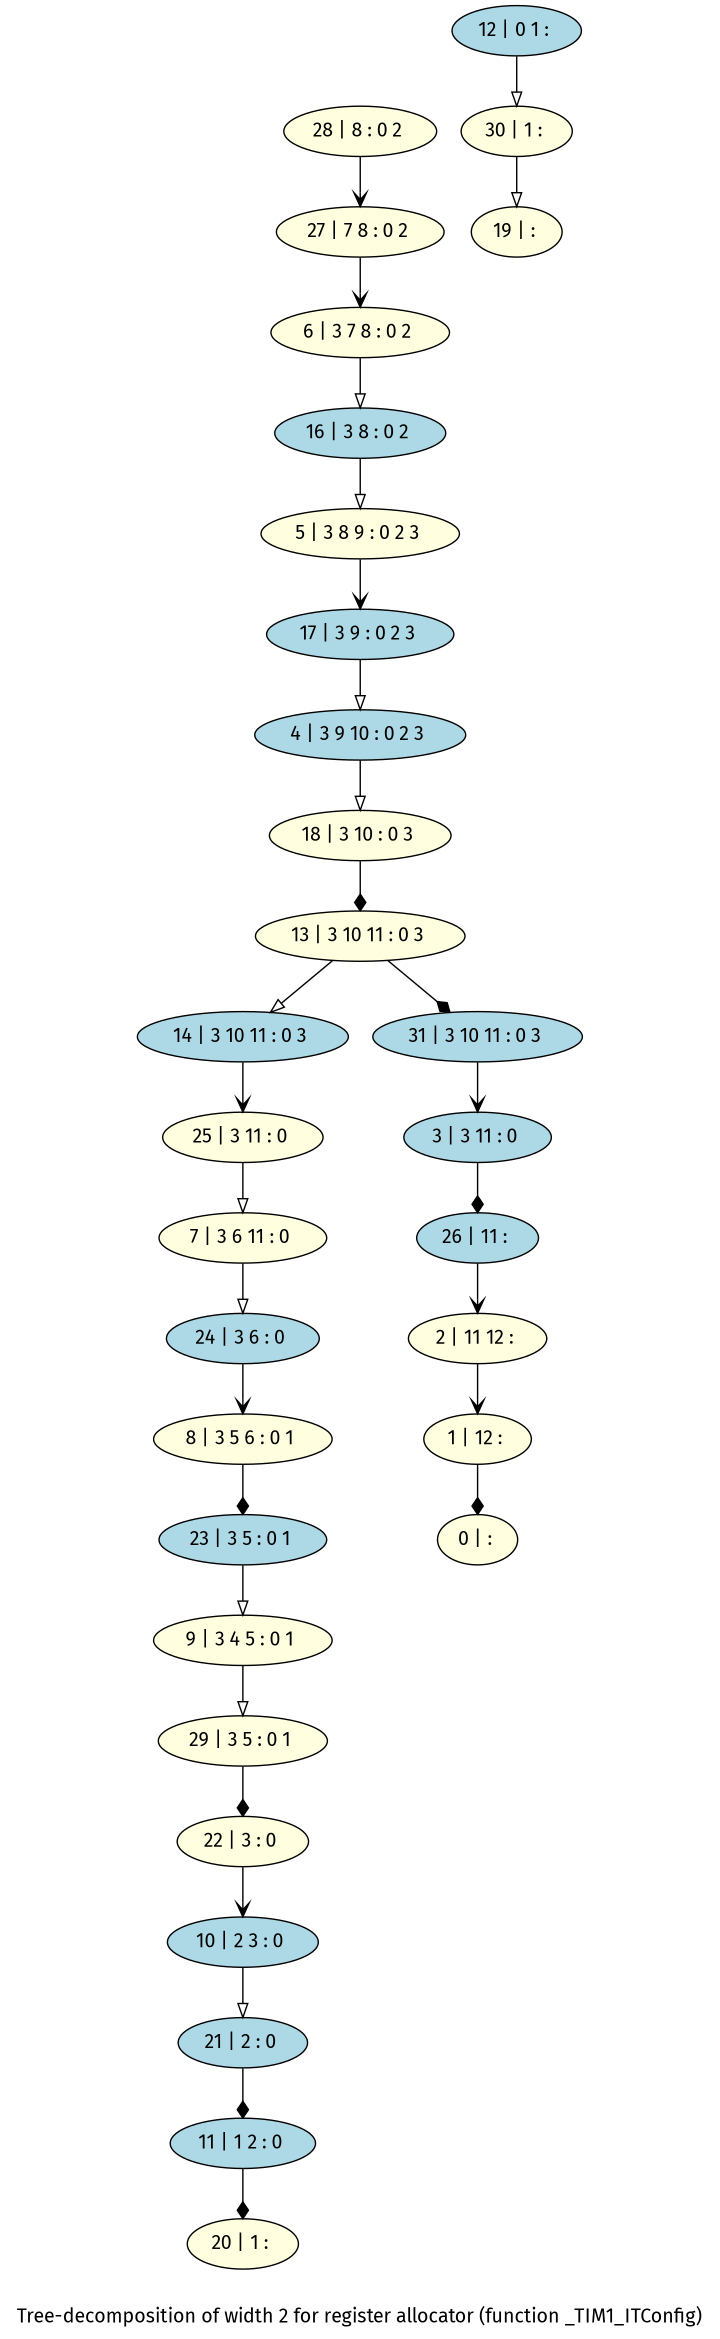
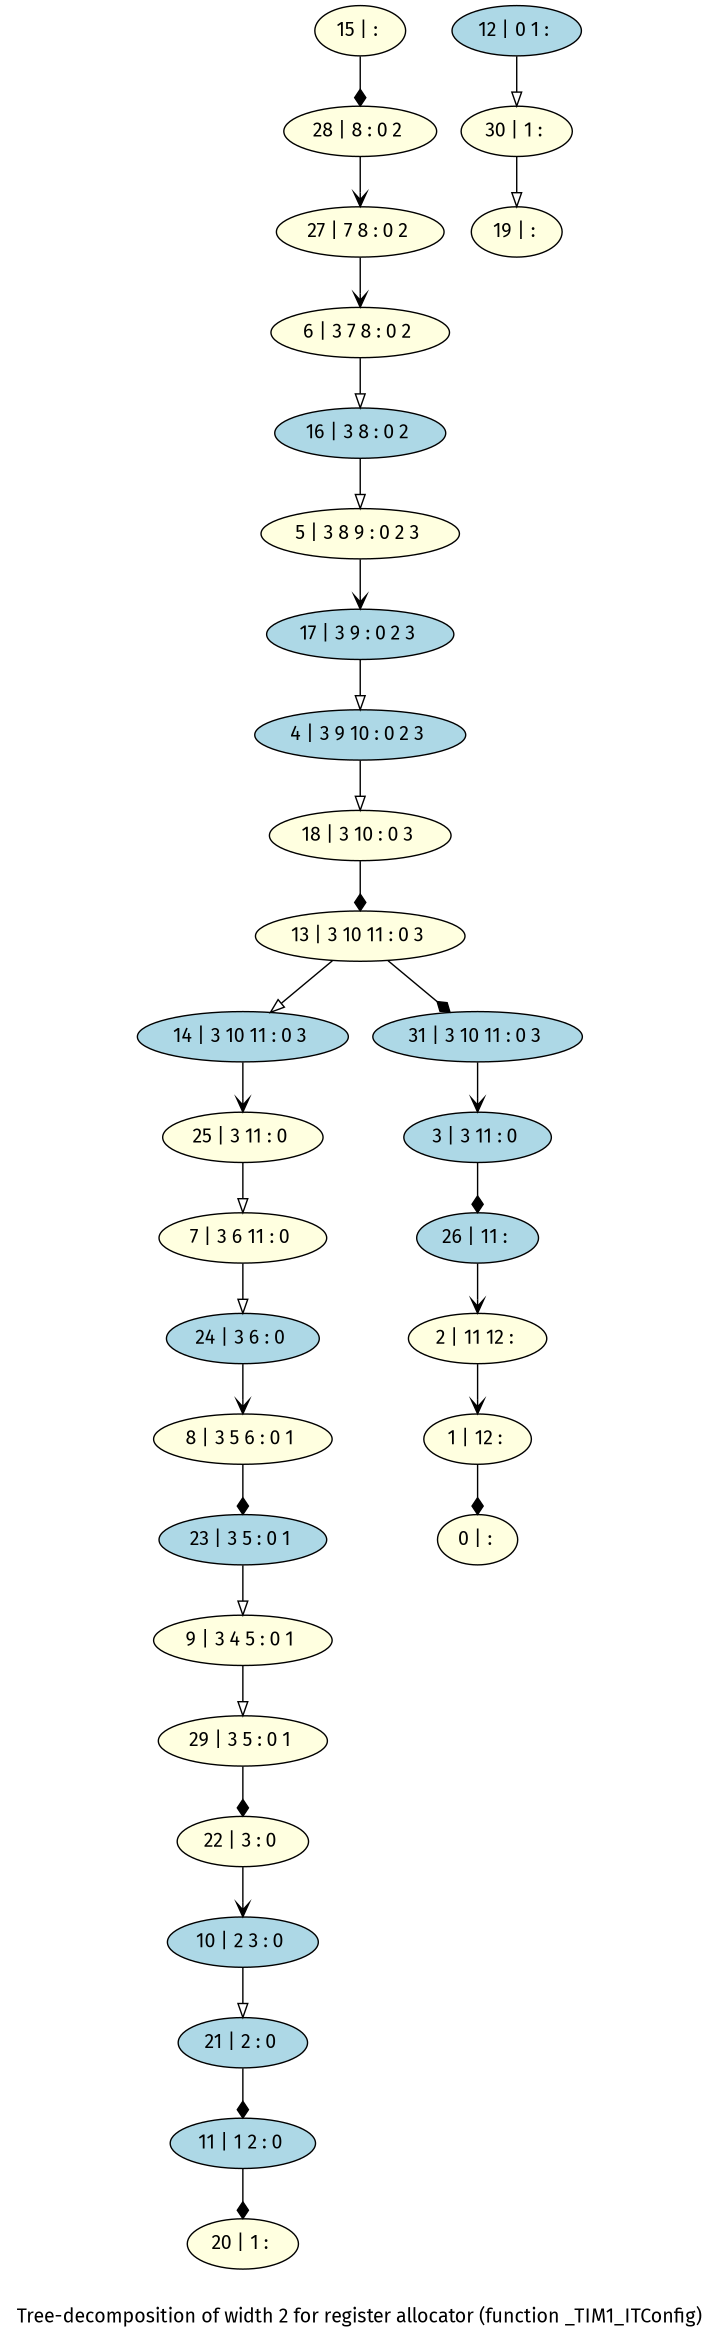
node "15 | :": added
